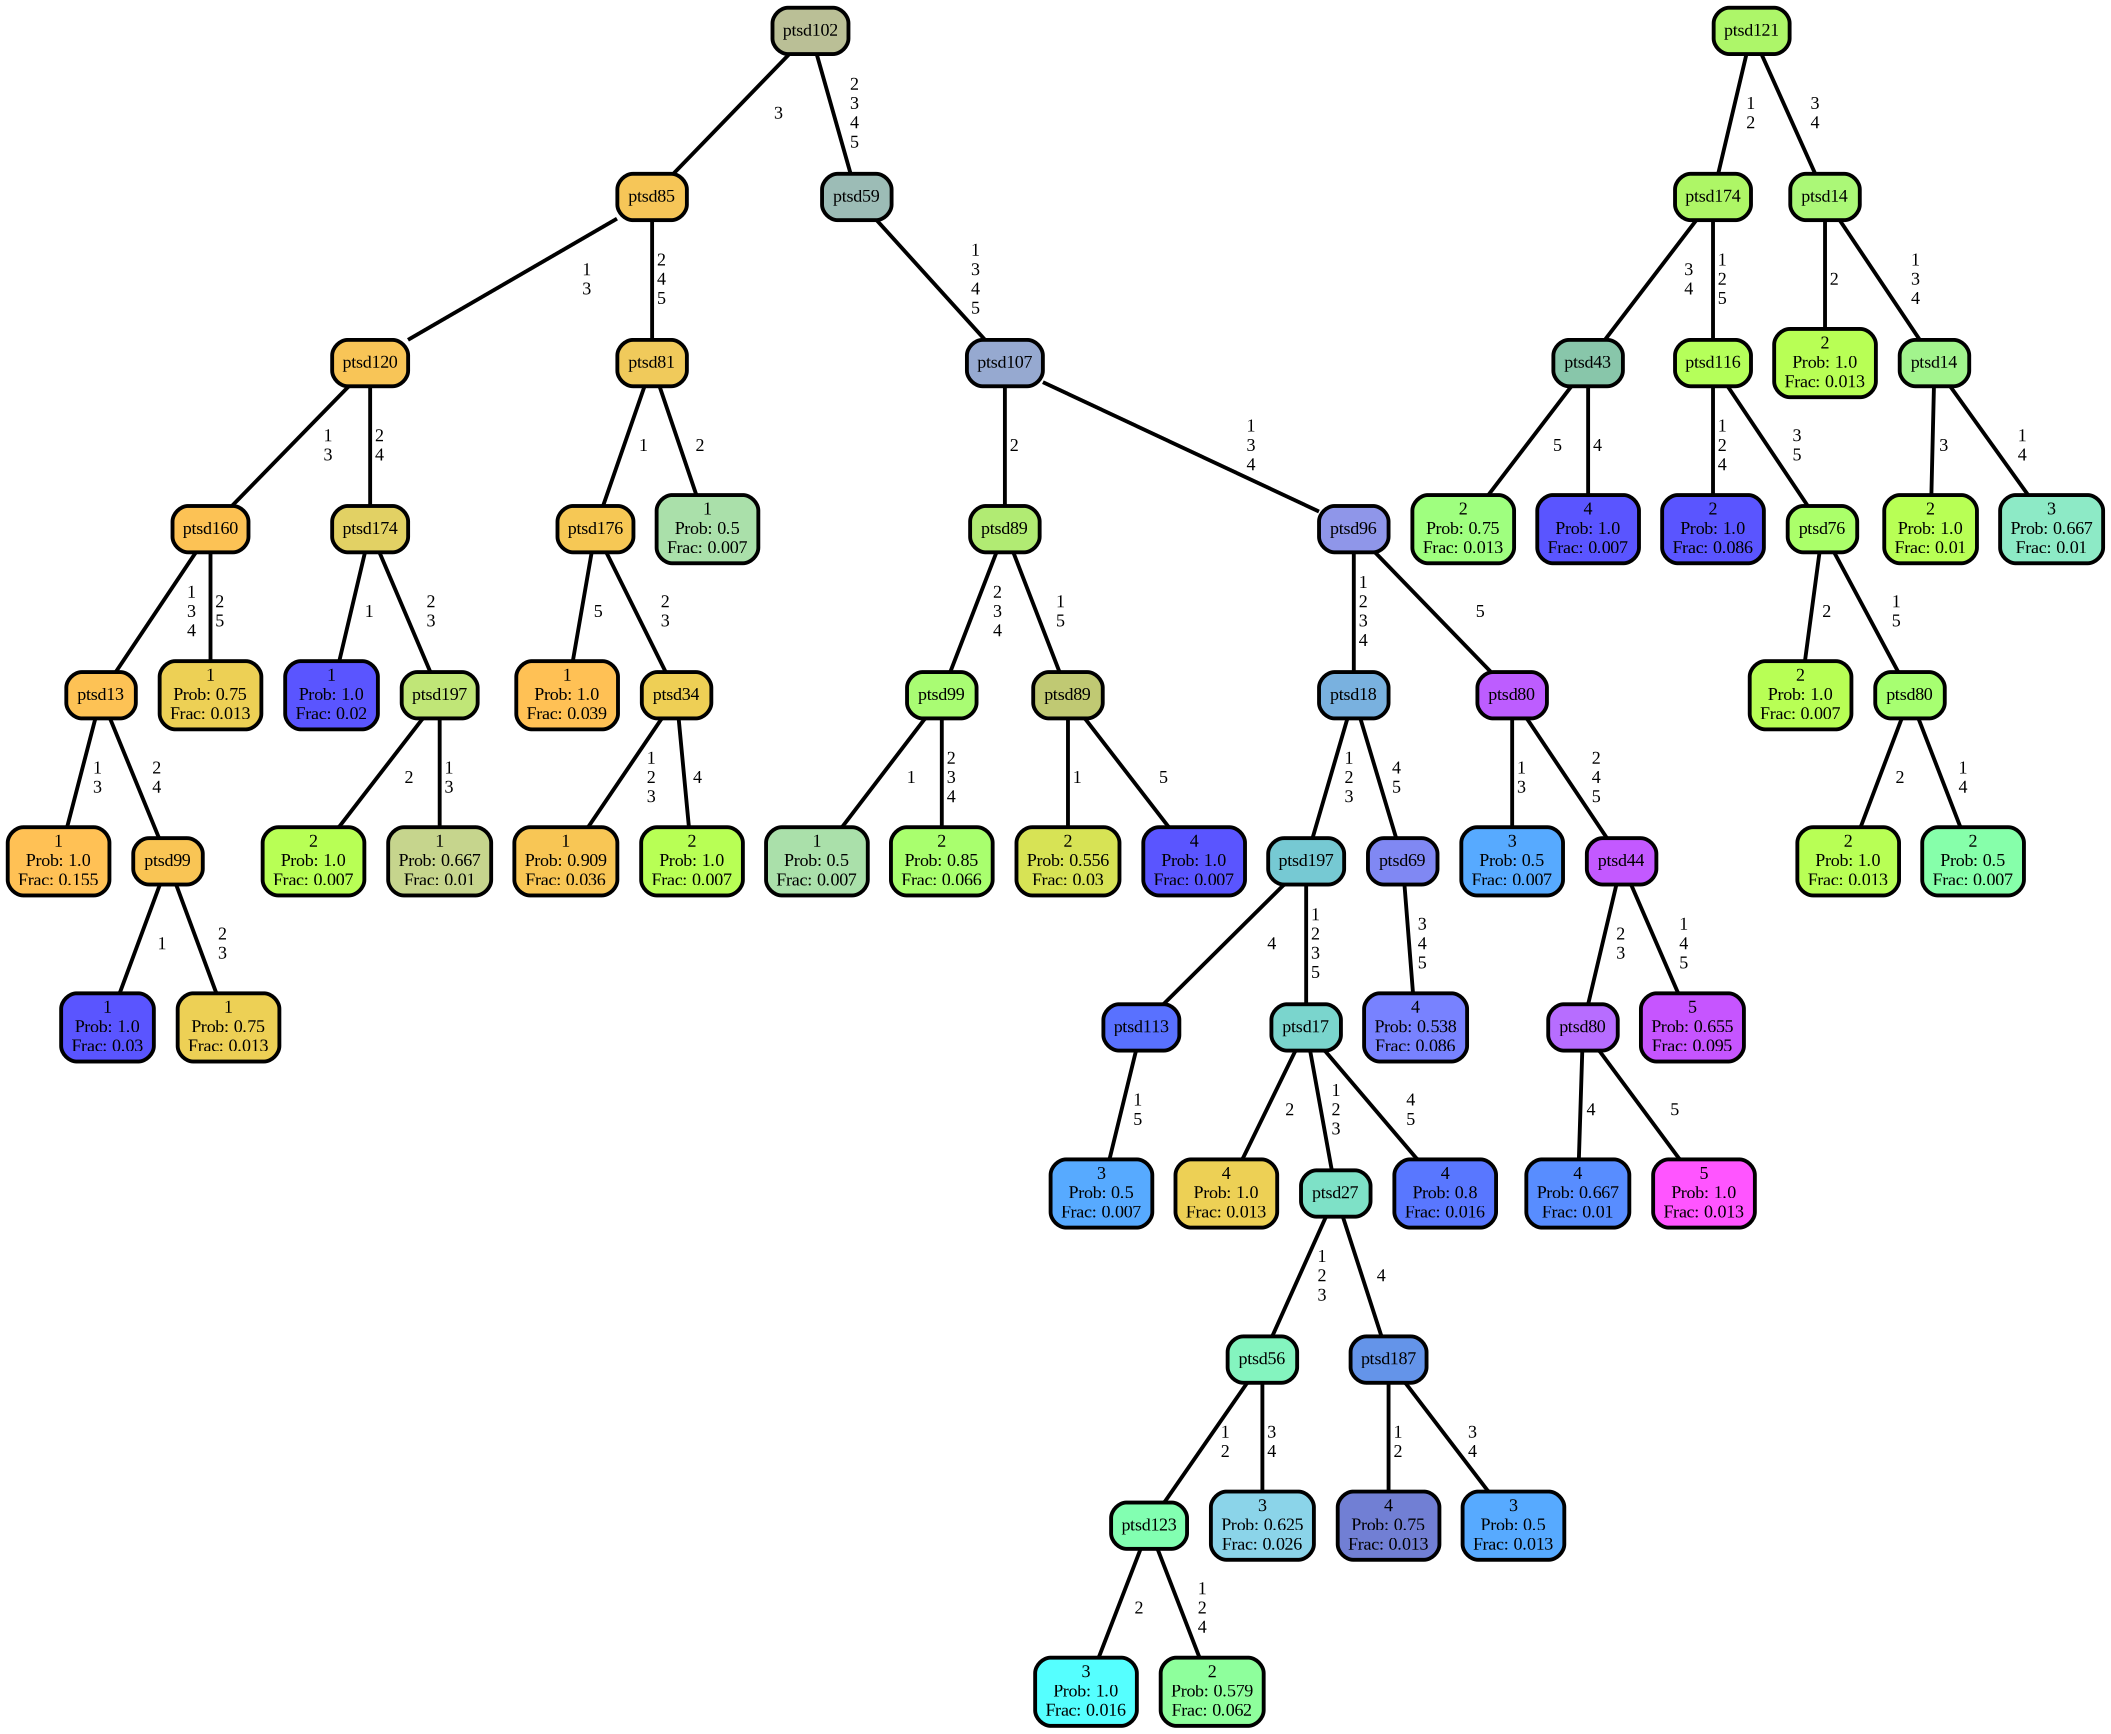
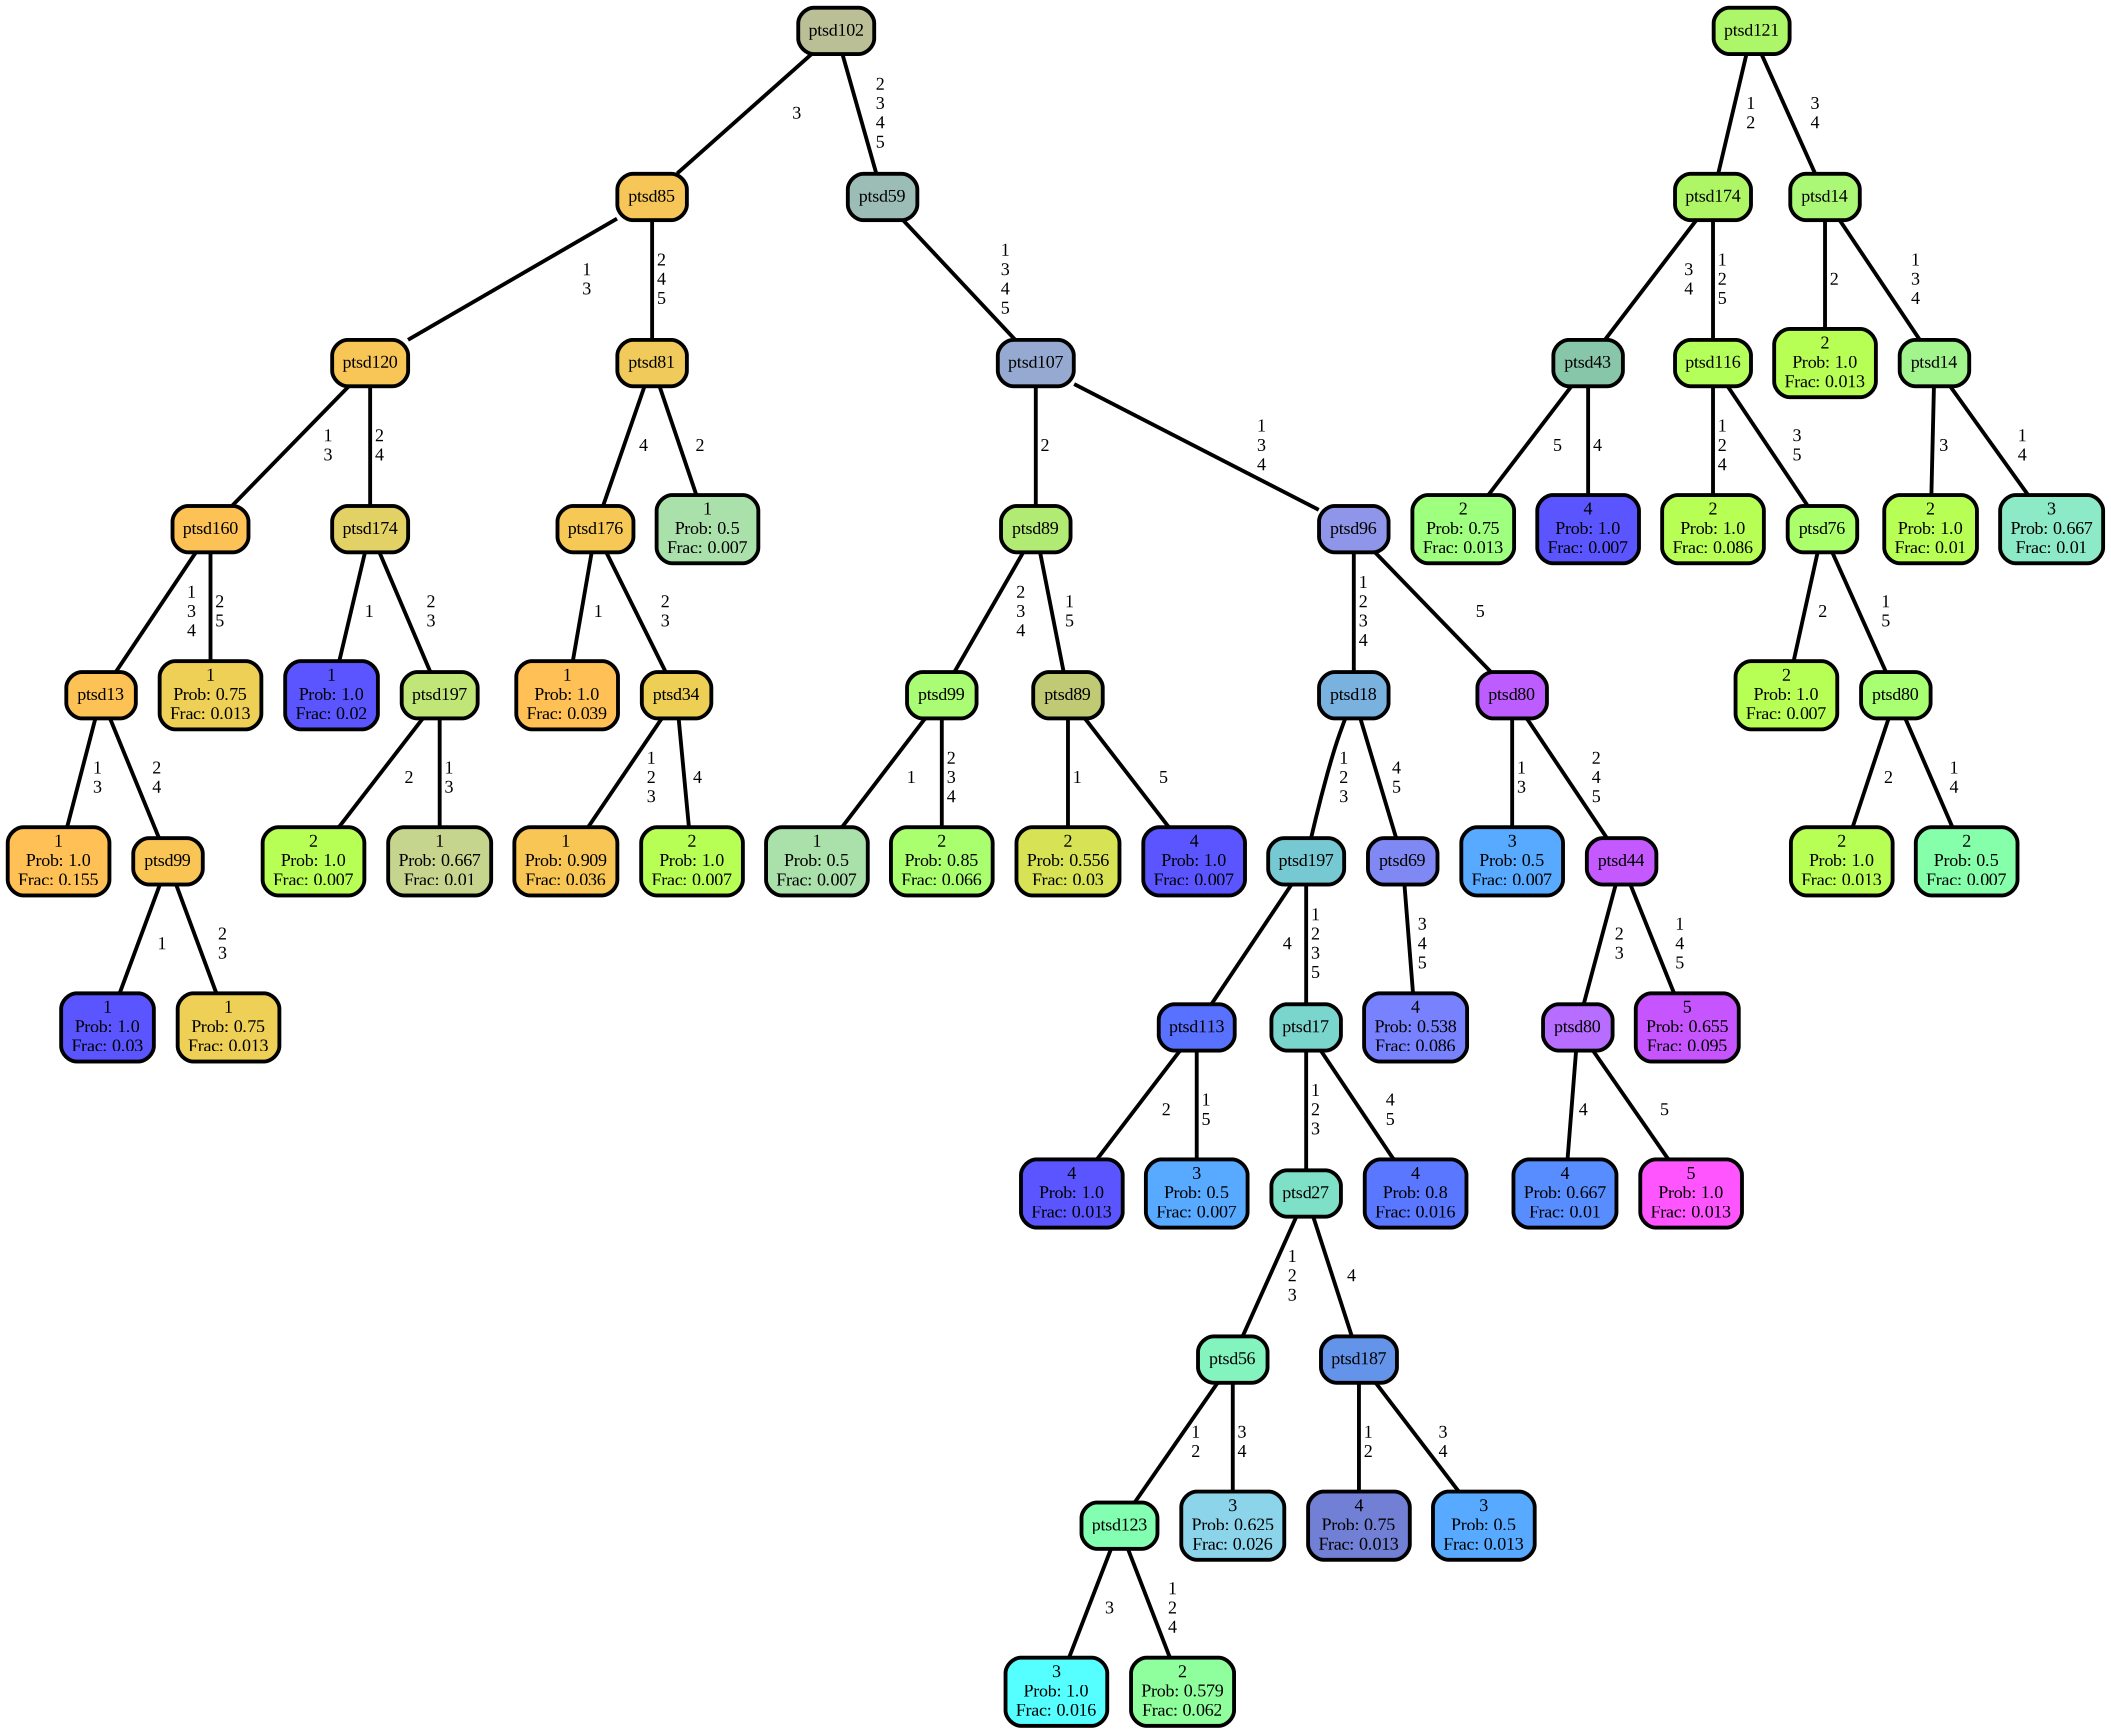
edge "ptsd81" -- "ptsd176": label " 1" -> " 4"
node "2 Prob: 1.0 Frac: 0.086": fillcolor #5a55ff -> #b8ff55
edge "ptsd176" -- "1 Prob: 1.0 Frac: 0.039": label " 5" -> " 1"
edge "ptsd17" -- "4 Prob: 1.0 Frac: 0.013": now "ptsd113" -- "4 Prob: 1.0 Frac: 0.013"
node "4 Prob: 1.0 Frac: 0.013": fillcolor #edd055 -> #5a55ff
edge "ptsd123" -- "3 Prob: 1.0 Frac: 0.016": label " 2" -> " 3"
